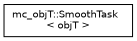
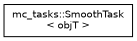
node "mc_objT::SmoothTask < objT >": label "mc_objT::SmoothTask < objT >" -> "mc_tasks::SmoothTask < objT >"
